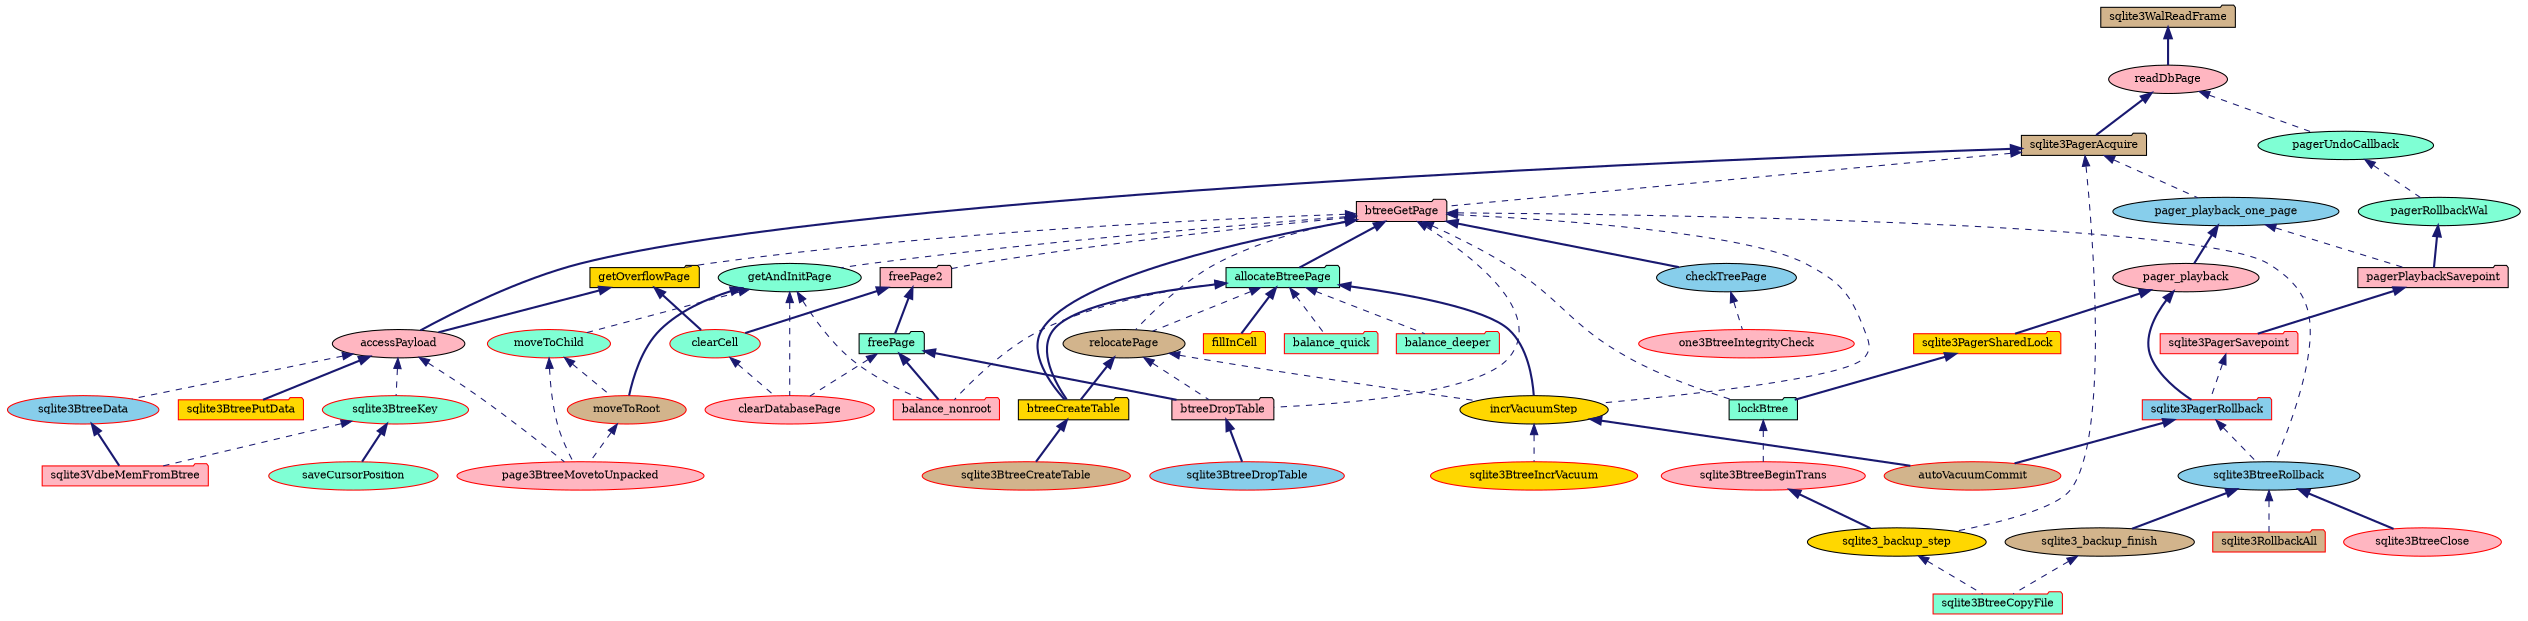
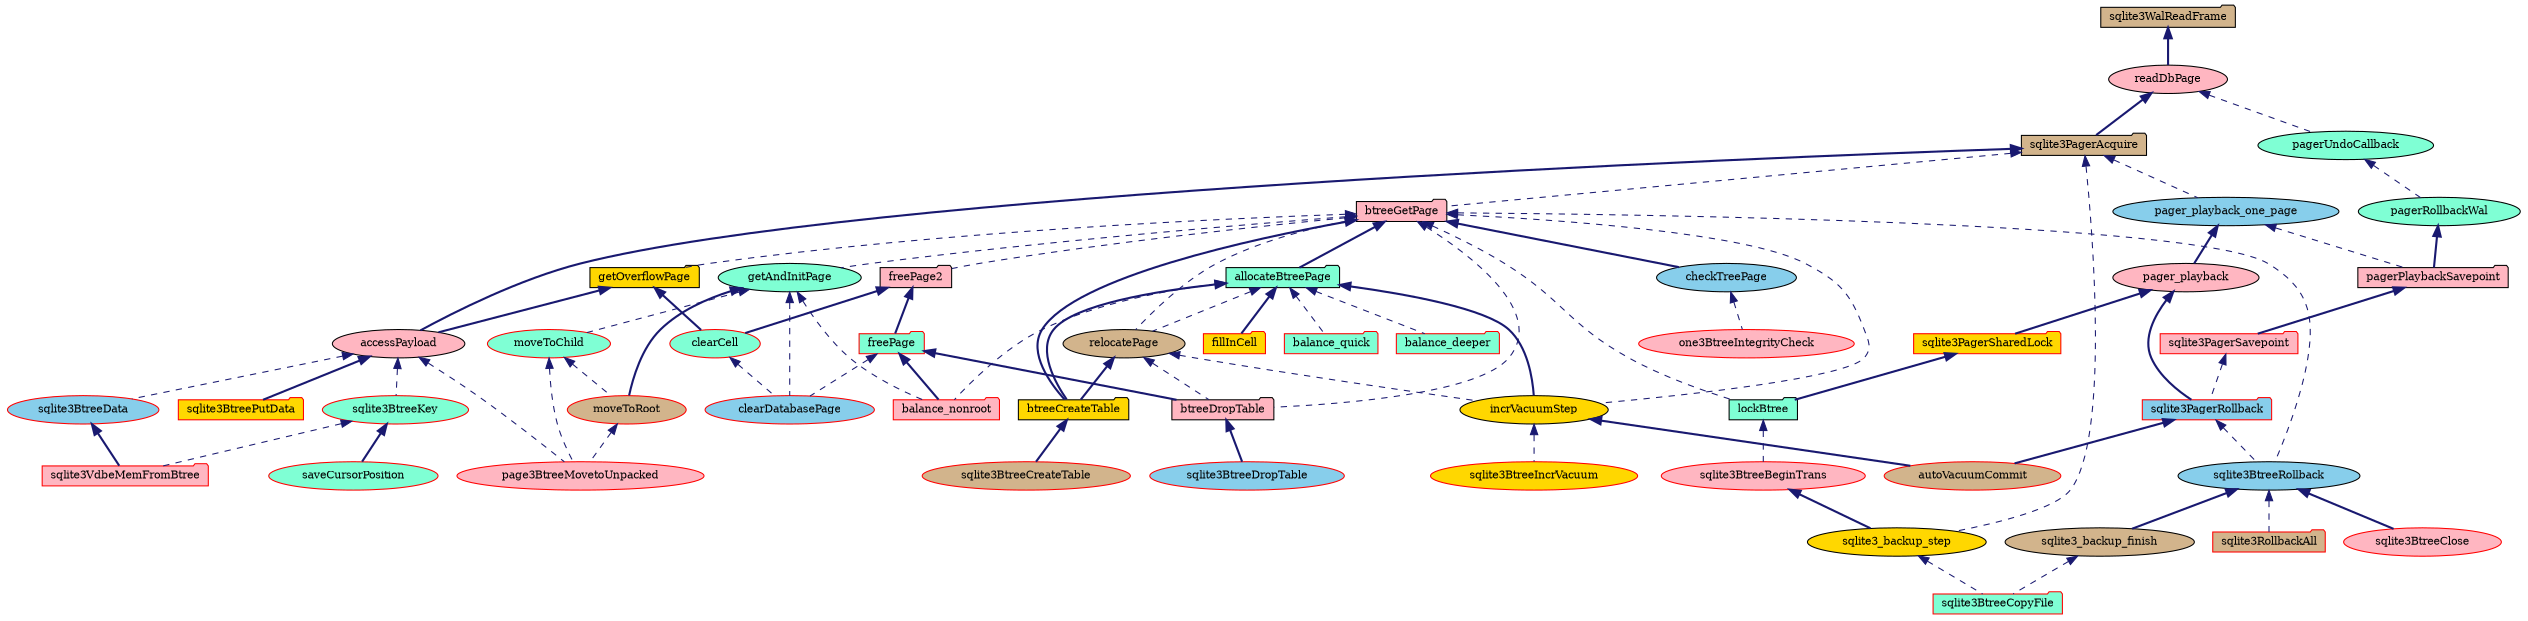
node "freePage": color black -> red
node "clearDatabasePage": fillcolor lightpink -> skyblue
